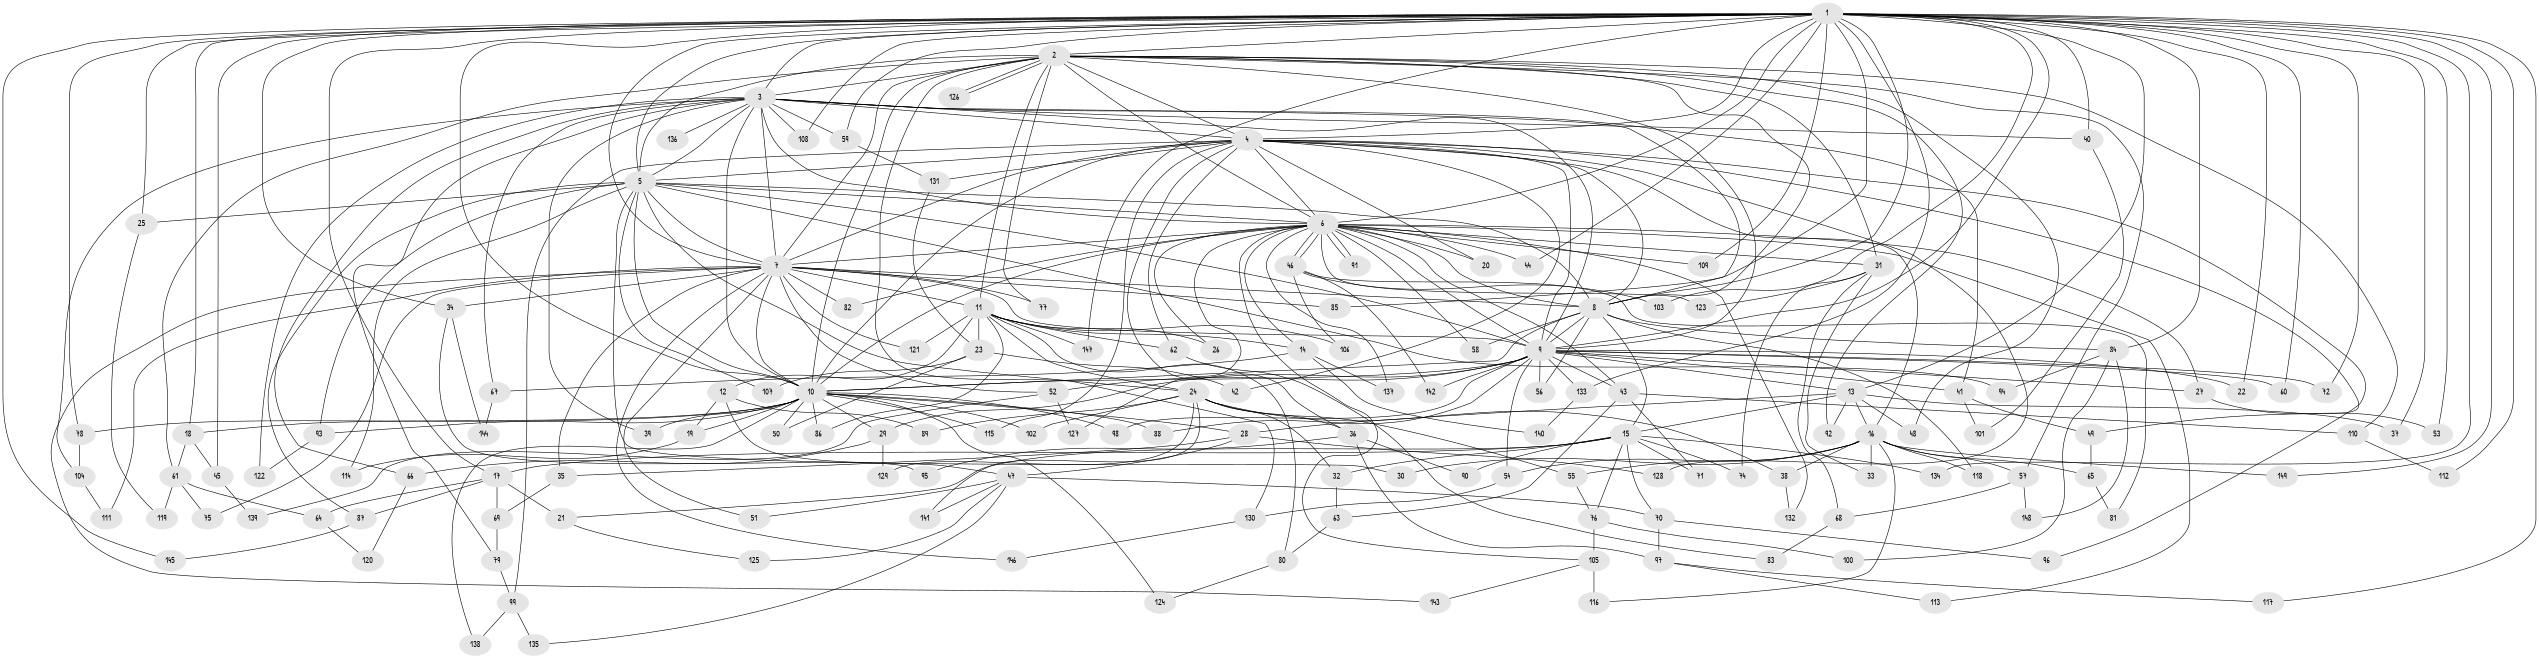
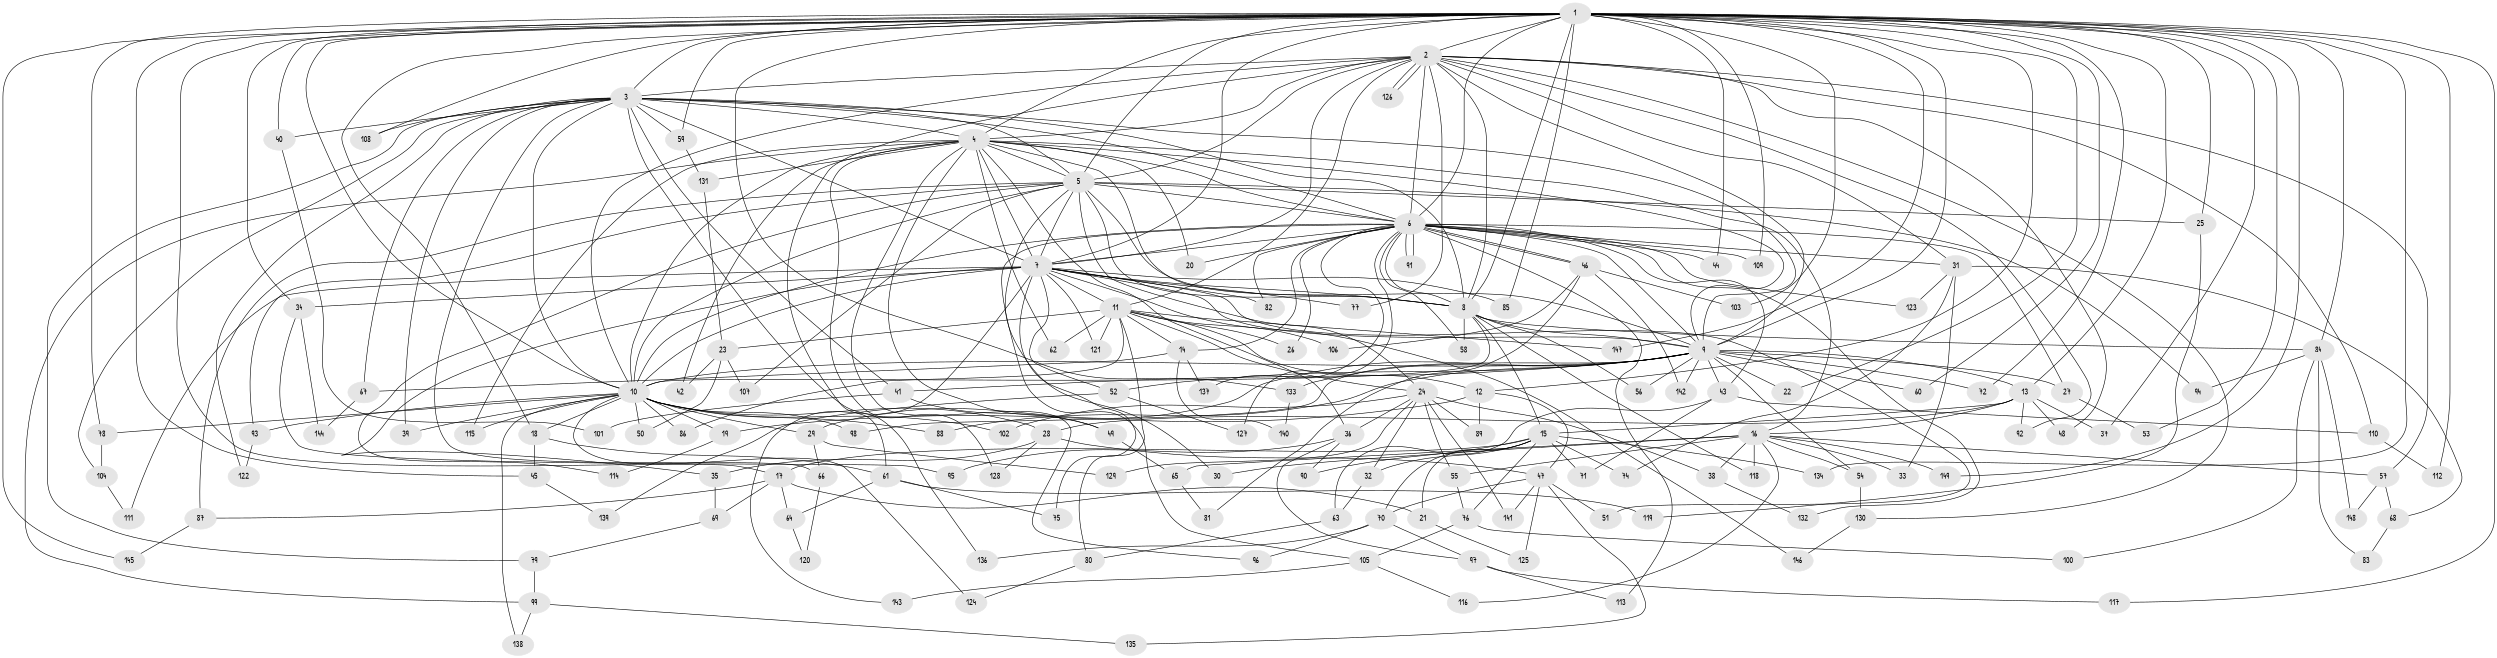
edge "1" -- "12": added
edge "62" -- "83": now "84" -- "83"
edge "70" -- "136": added
